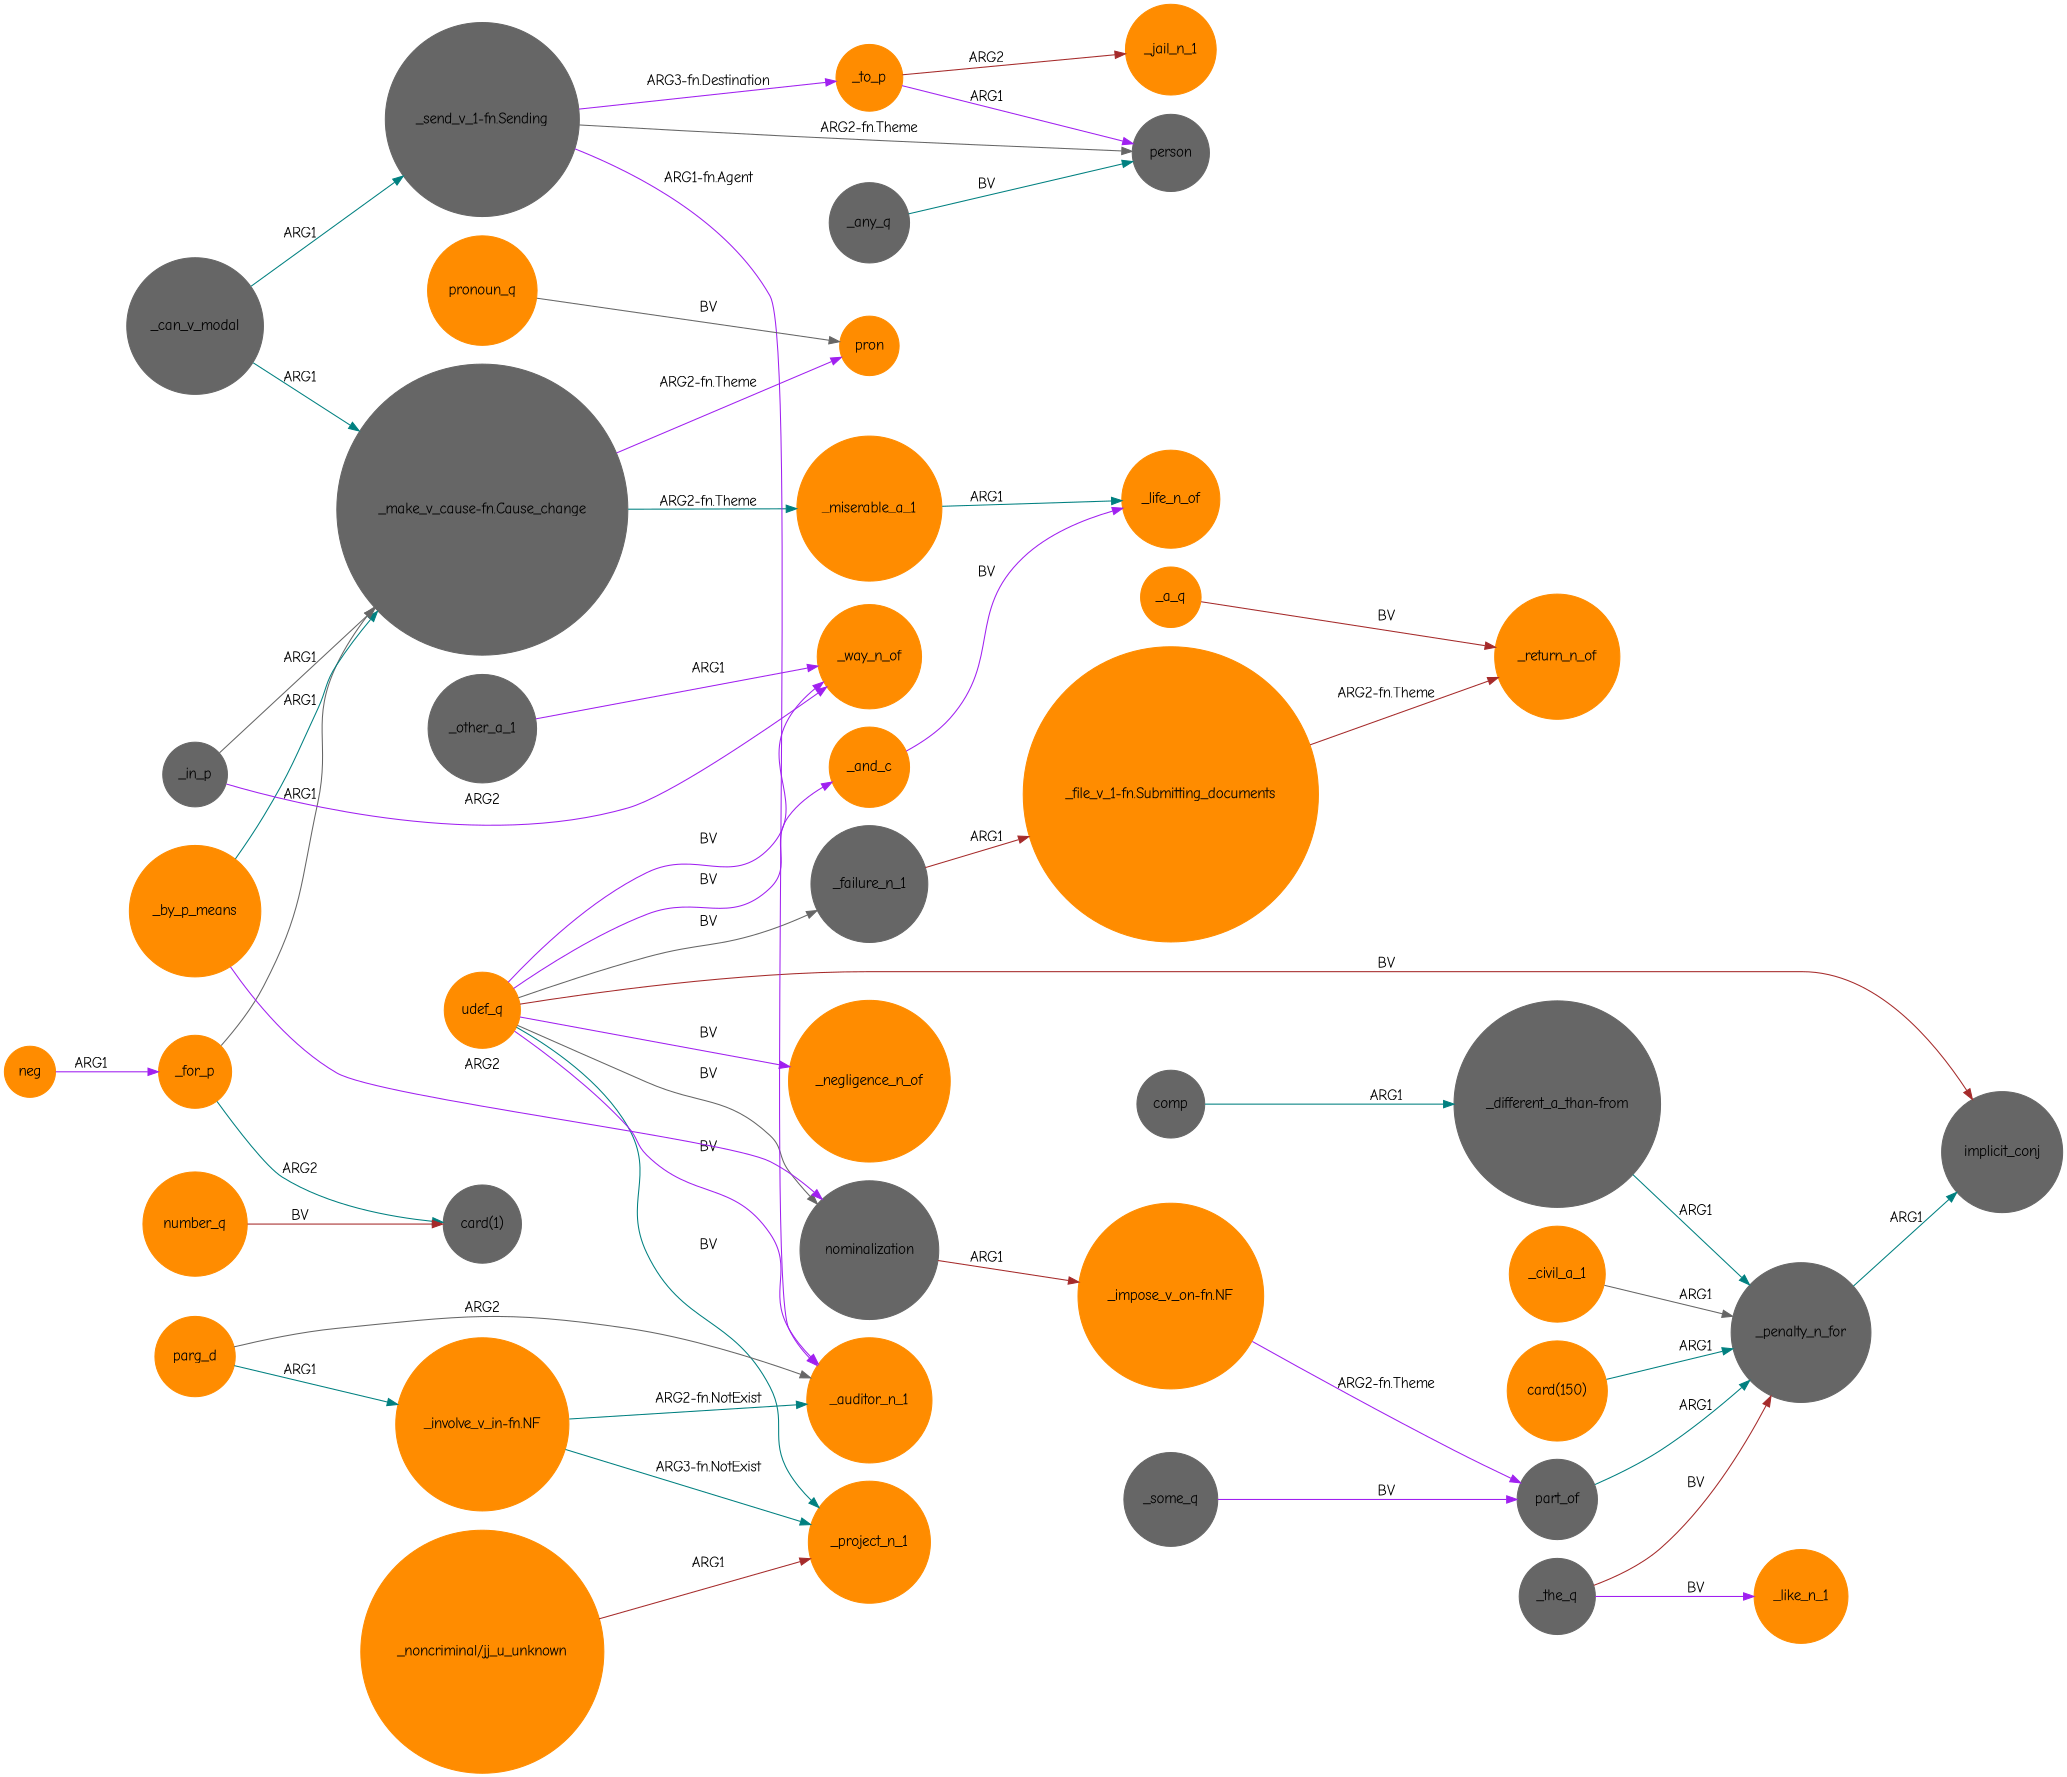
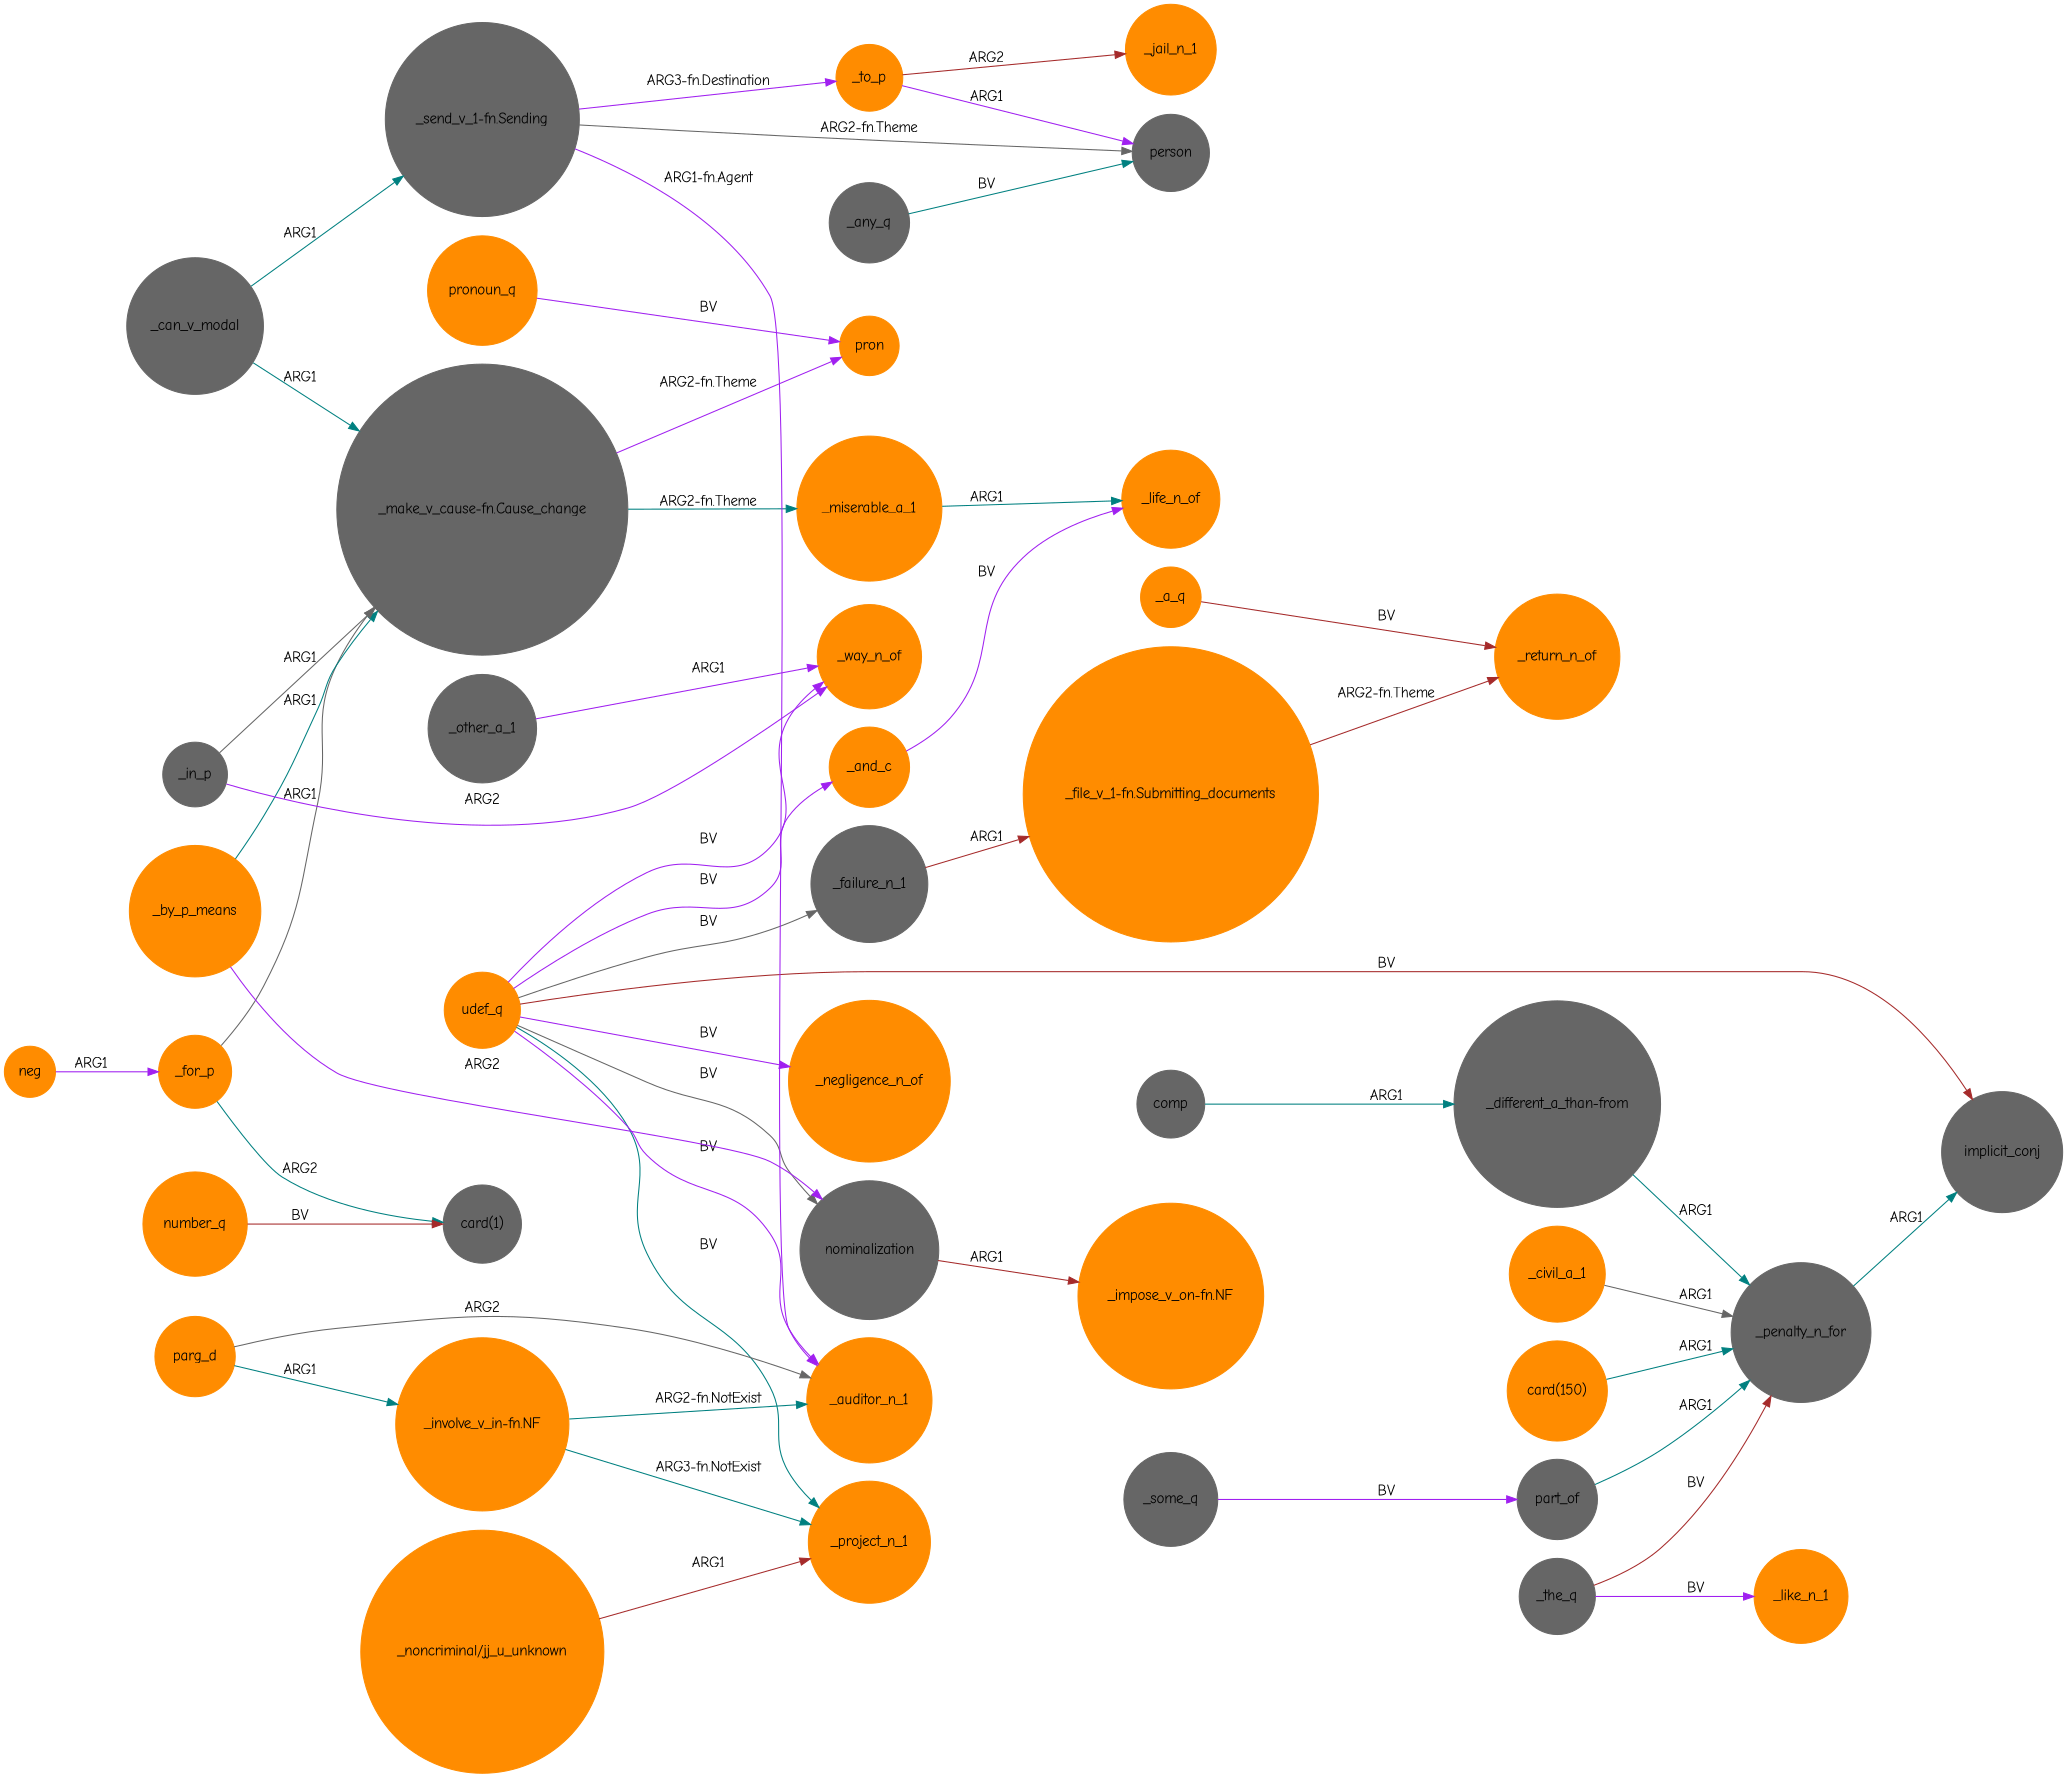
edge "pronoun_q" -> "pron": color gray40 -> purple
edge "_impose_v_on-fn.NF" -> "part_of": removed, label "ARG2-fn.Theme"
